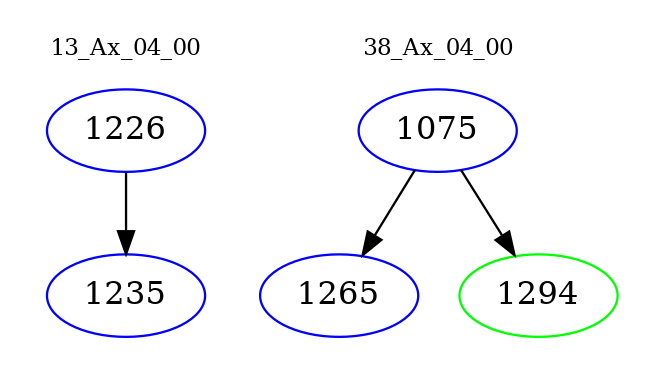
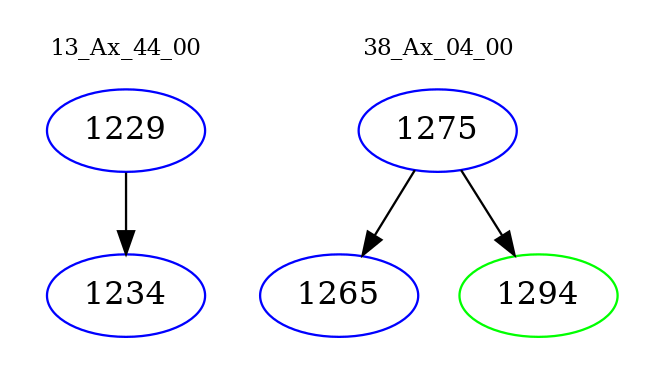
cluster "13_Ax_04_00": label "13_Ax_04_00" -> "13_Ax_44_00"
node "1226": label "1226" -> "1229"
node "1075": label "1075" -> "1275"
node "1235": label "1235" -> "1234"
